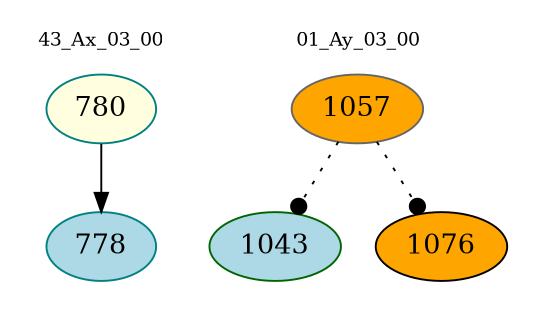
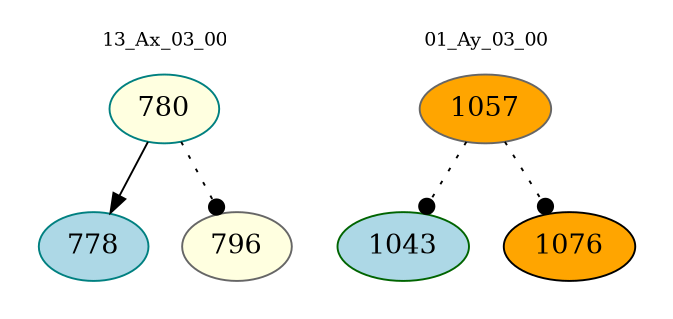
cluster "43_Ax_03_00": label "43_Ax_03_00" -> "13_Ax_03_00"
node "796": added
